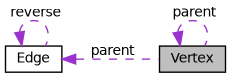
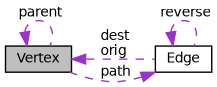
edge "Vertex" -> "Edge": label " parent" -> " path"
edge "Edge" -> "Vertex": added, label "dest orig"
